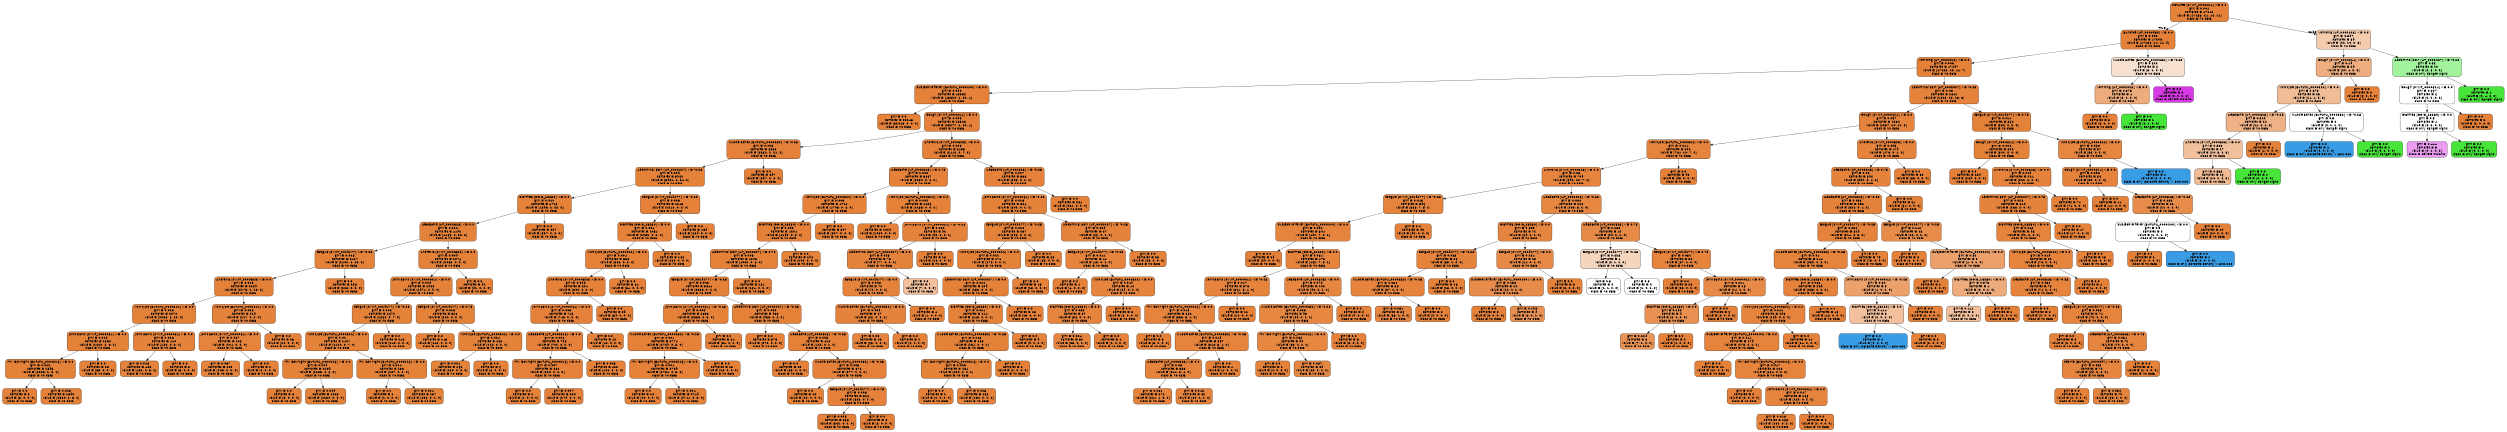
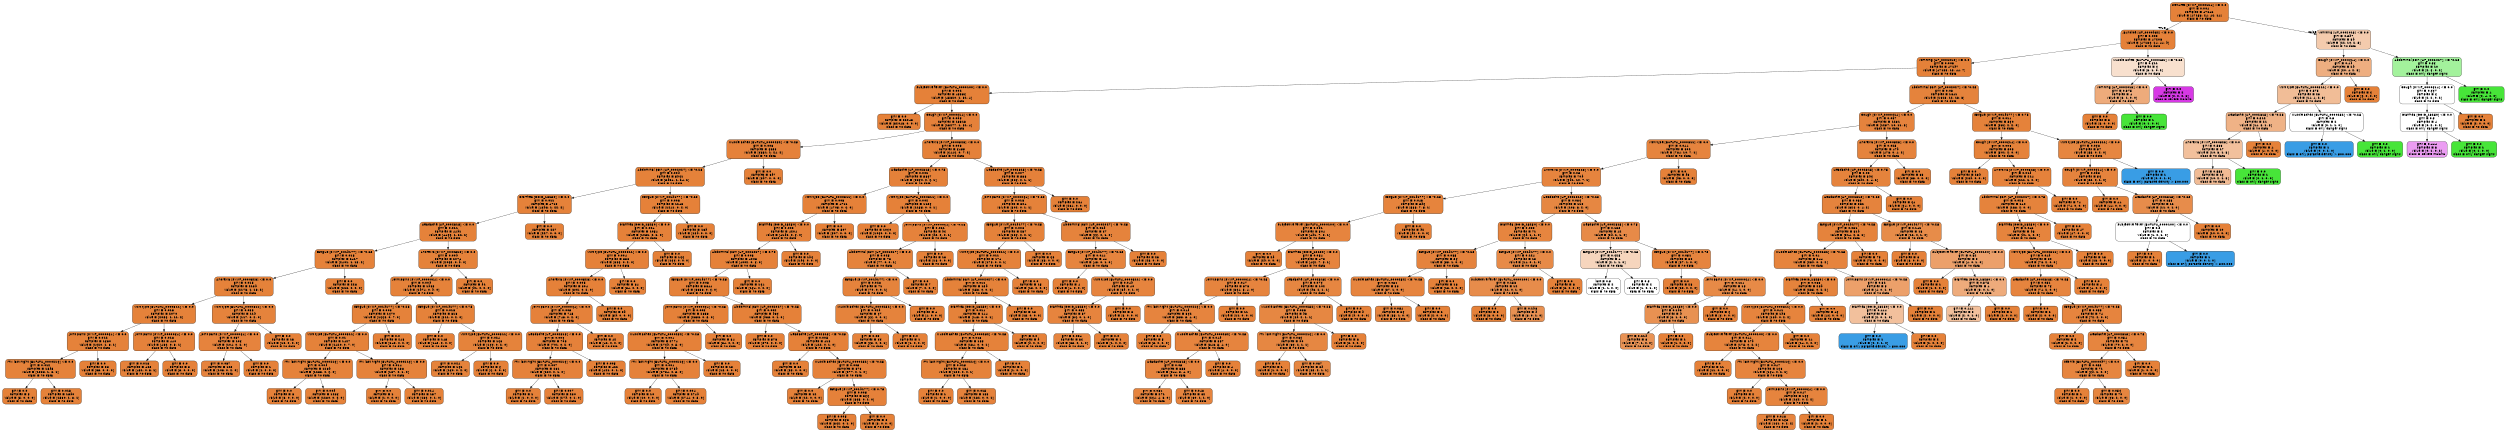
node "gini = 0.0 samples = 7 value = [7, 0, 0, 0] class = no data": fillcolor #f2c09c -> #e58139
node "gini = 0.5 samples = 2 value = [1, 0, 1, 0] class = no data": label "gini = 0.5 samples = 2 value = [1, 0, 1, 0] class = no data" -> "gini = 0.5 samples = 2 value = [1, 0, 1, 0] data = no data"
